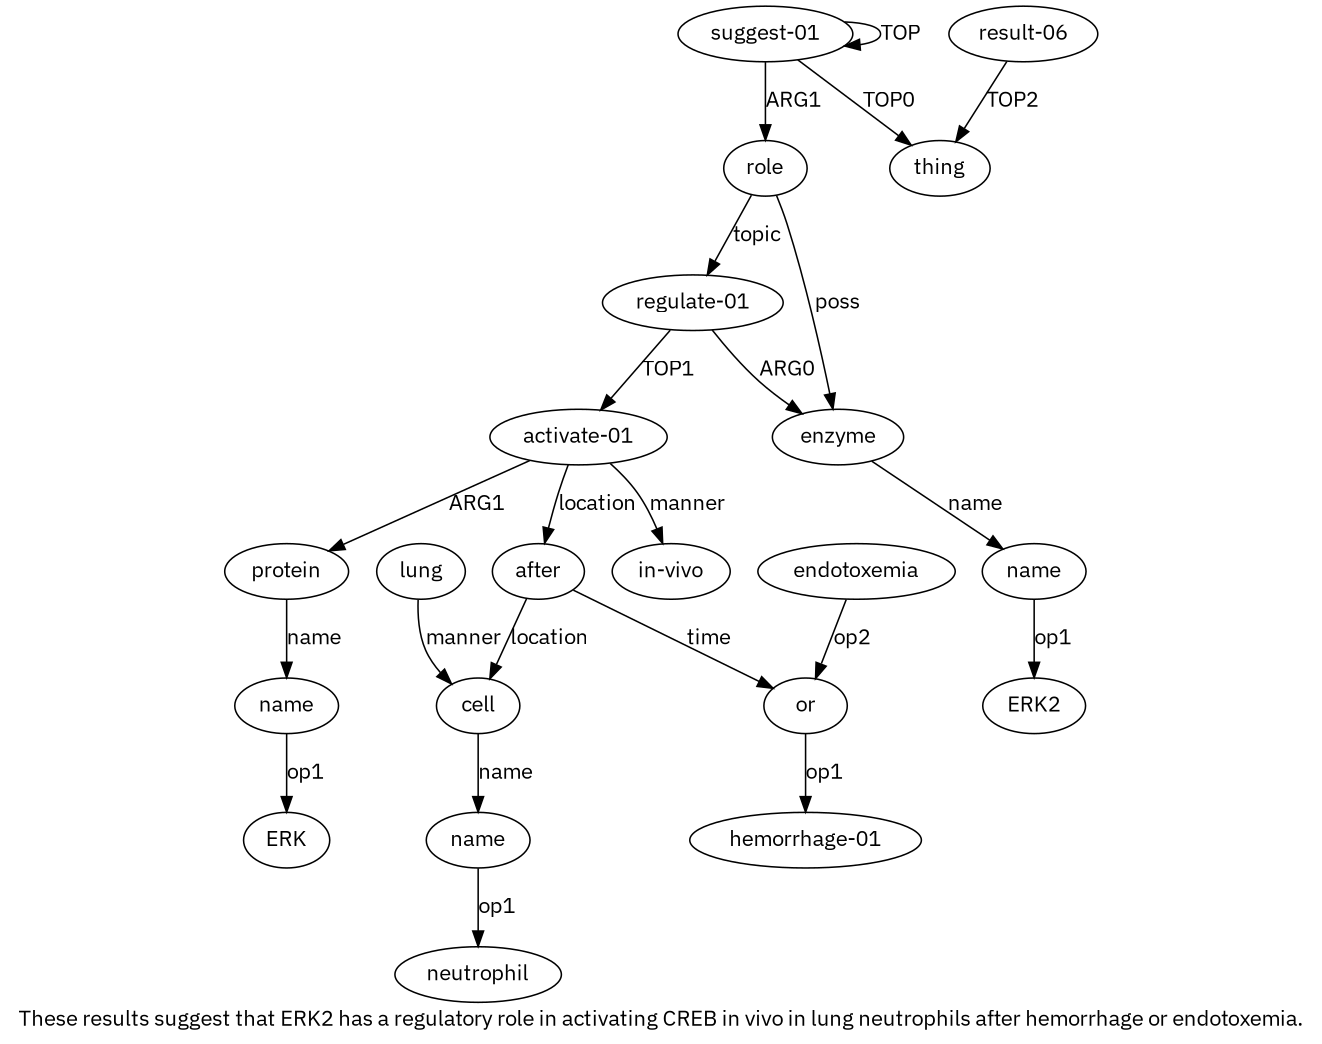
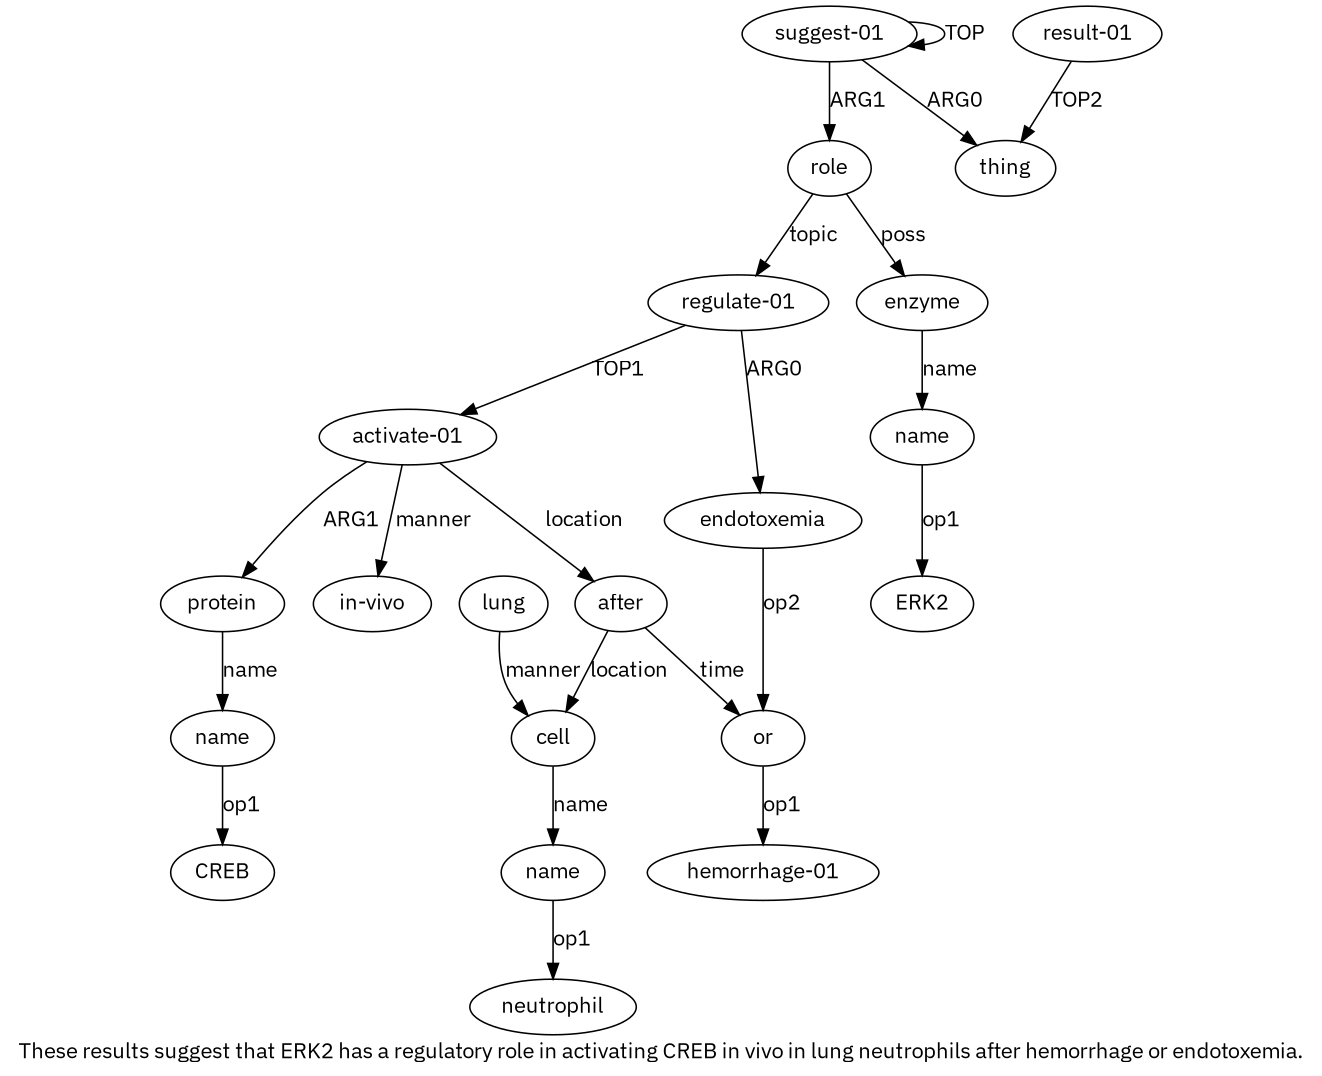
node "result-06": label "result-06" -> "result-01"
edge "suggest-01" -> "thing": label "TOP0" -> "ARG0"
edge "regulate-01" -> "enzyme": now "regulate-01" -> "endotoxemia"
node "ERK": label "ERK" -> "CREB"
